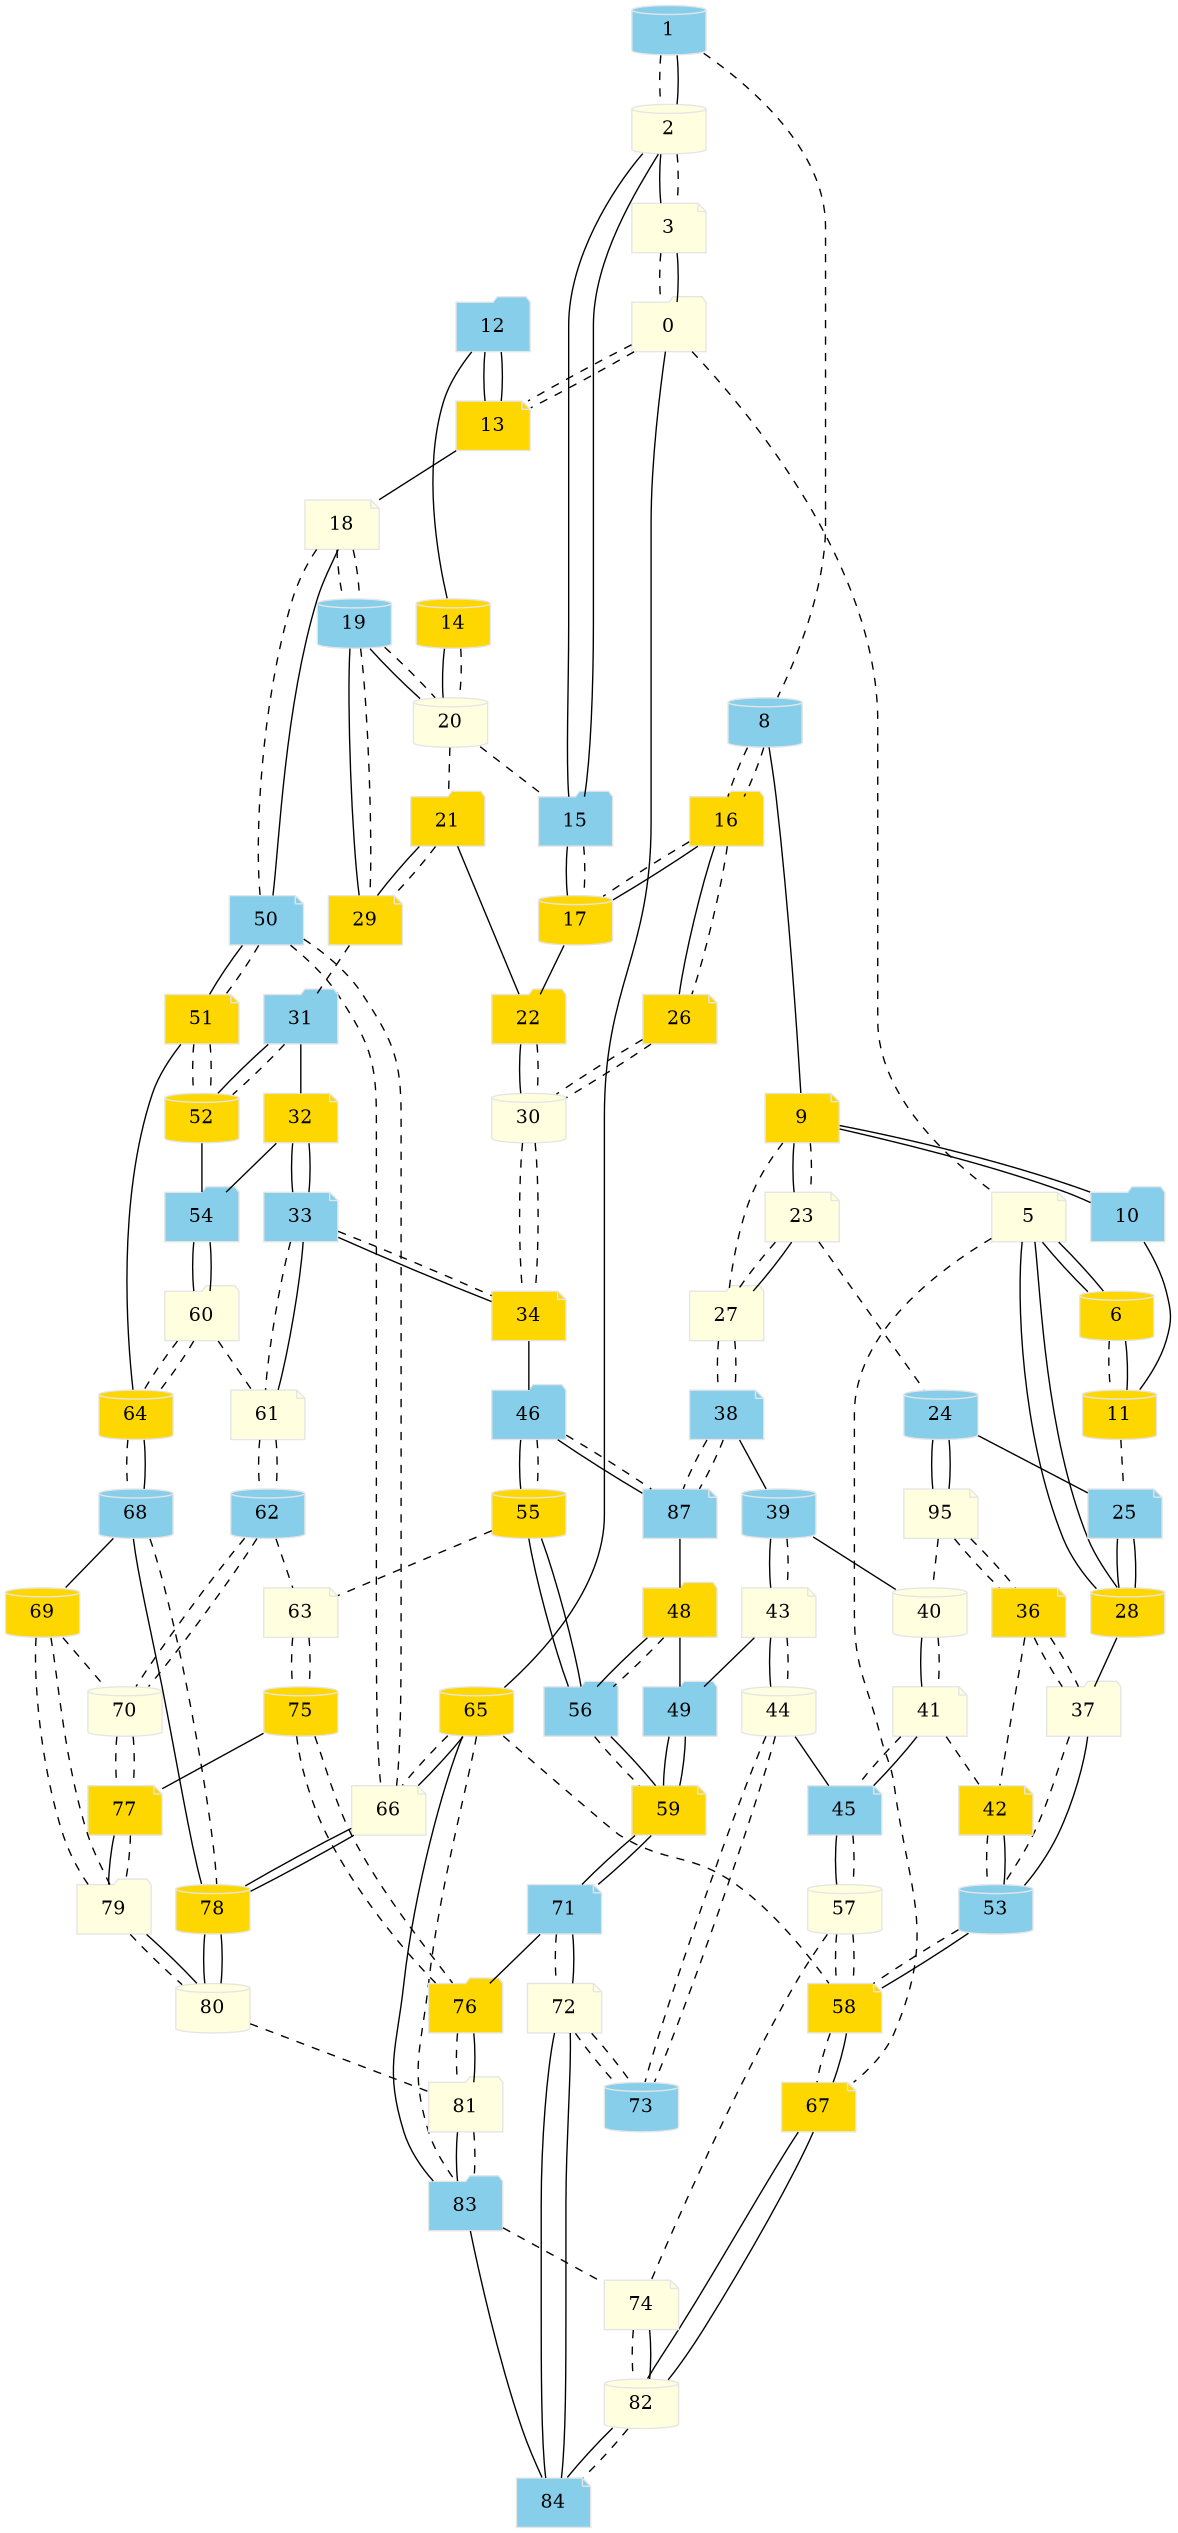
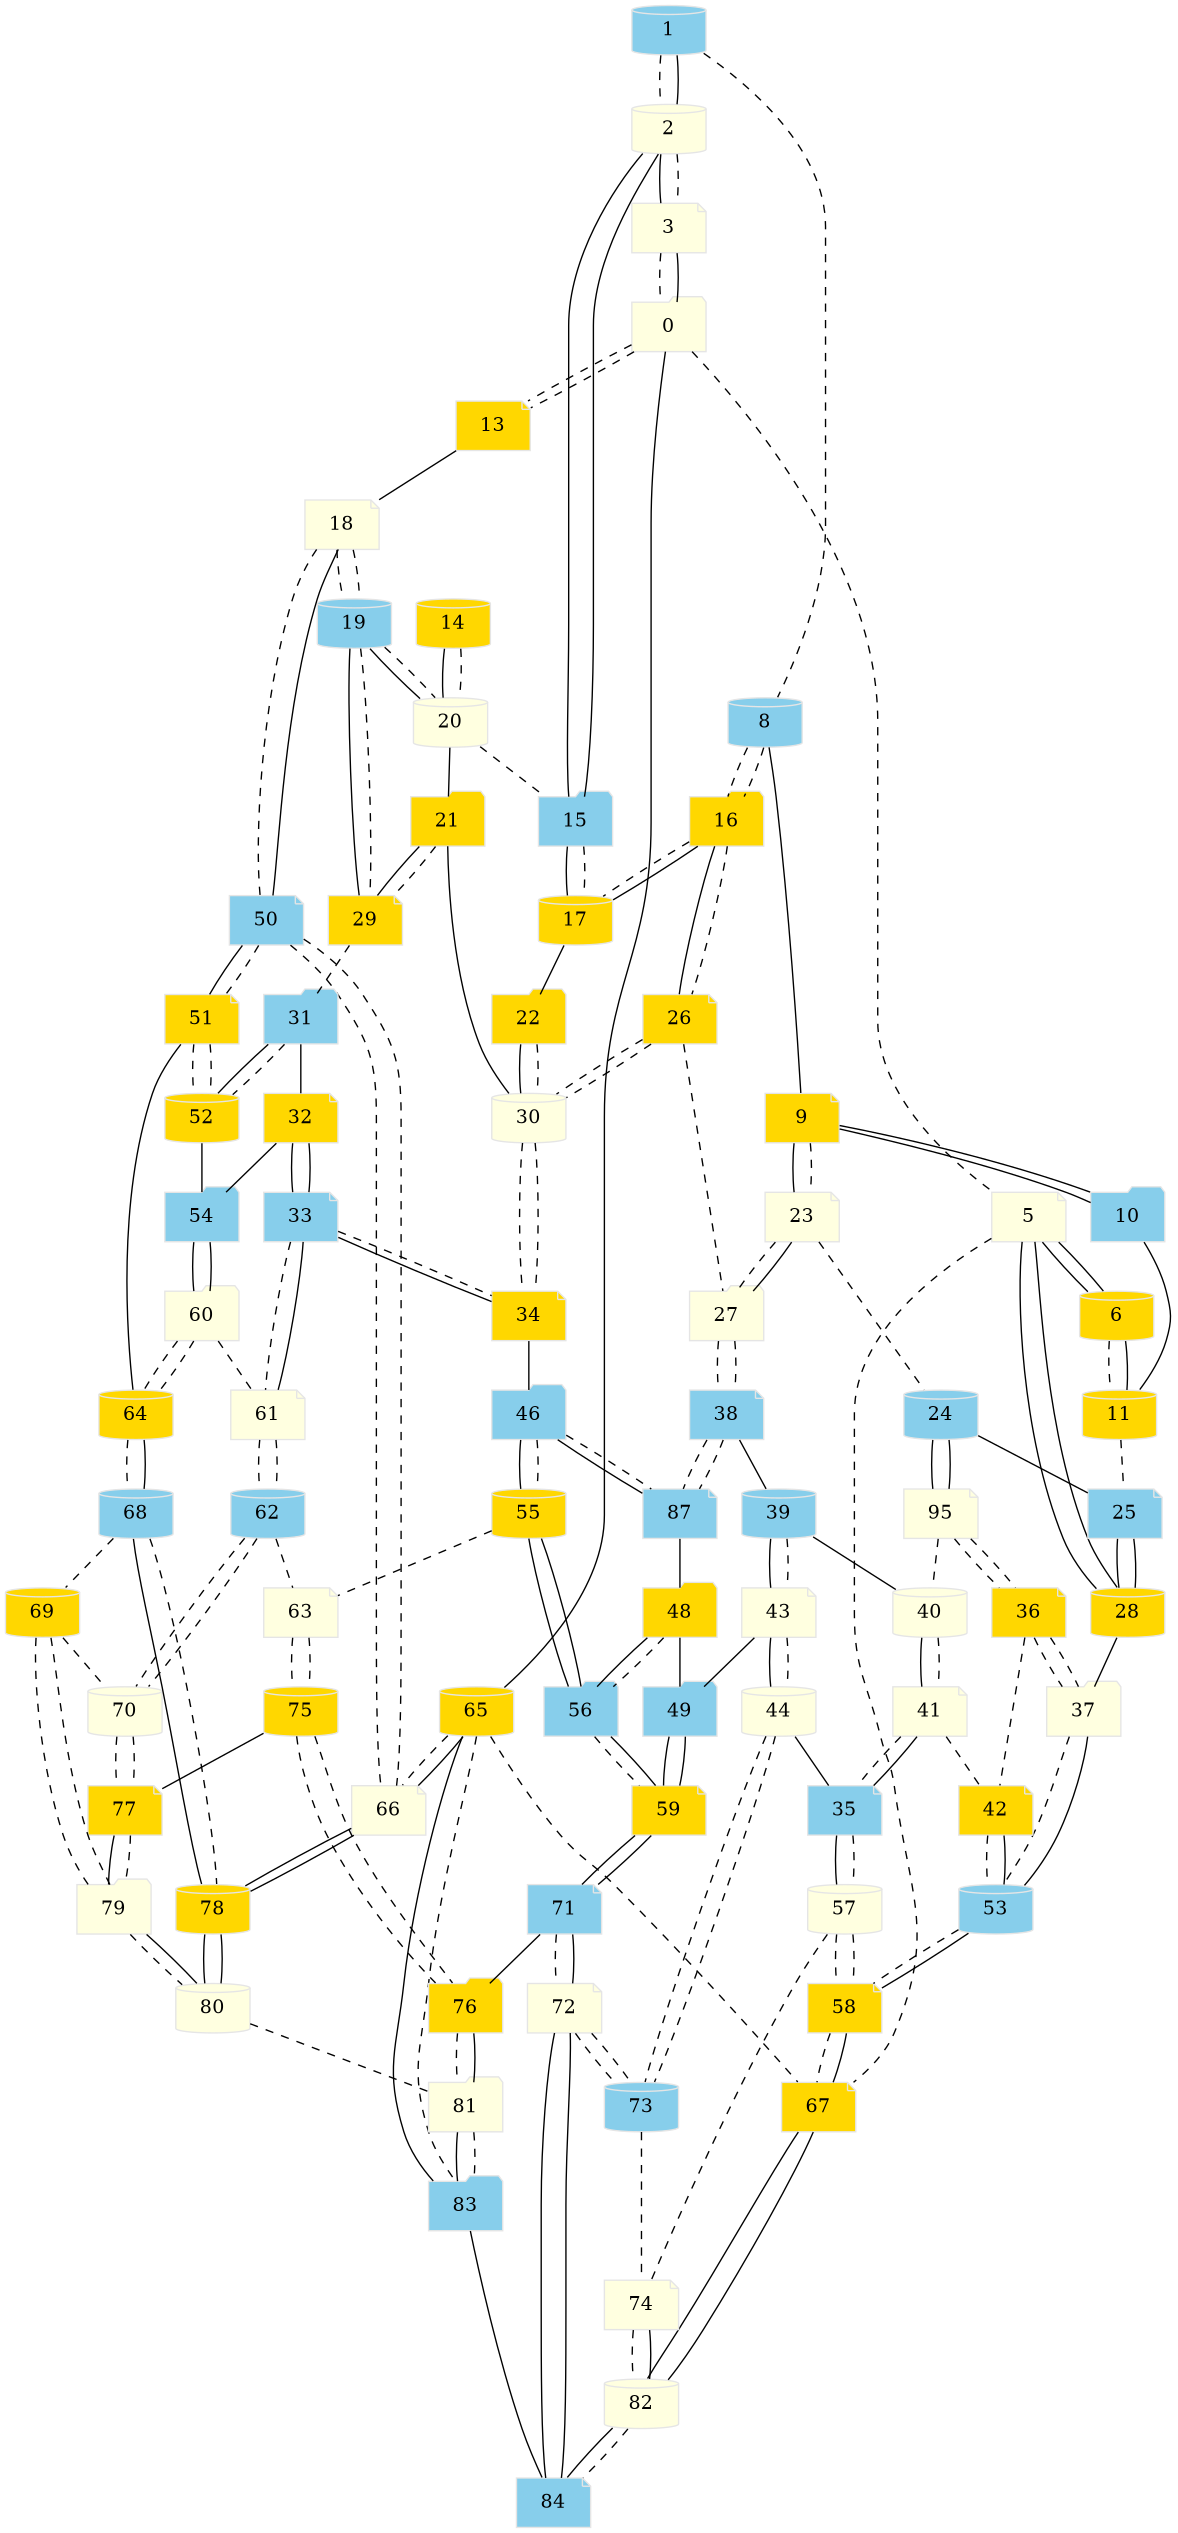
node "12": removed
edge "20" -- "21": style dashed -> solid
edge "21" -- "22": now "21" -- "30"
edge "9" -- "27": now "26" -- "27"
edge "68" -- "69": style solid -> dashed
node "45": label "45" -> "35"
edge "65" -- "58": now "65" -- "67"
edge "83" -- "74": now "73" -- "74"
